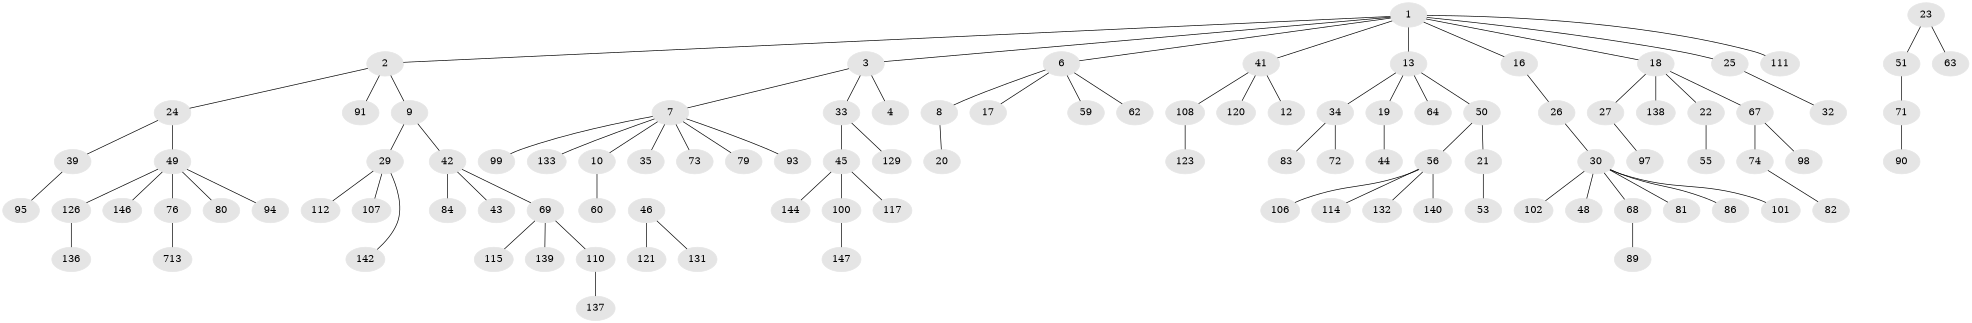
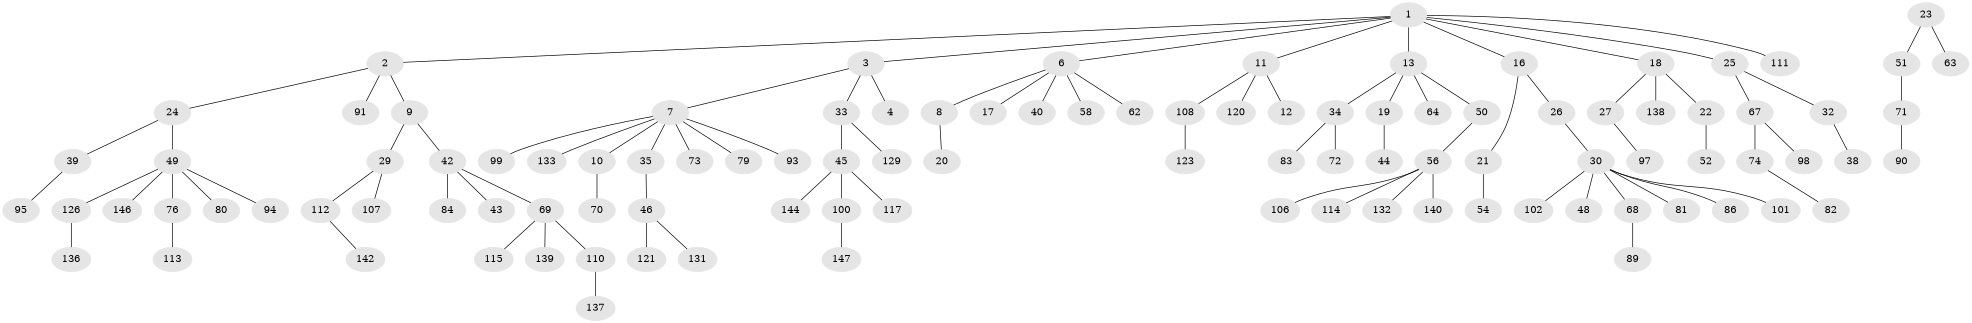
node "41": label "41" -> "11"
edge "18" -- "67": now "25" -- "67"
node "40": added
node "59": label "59" -> "58"
edge "50" -- "21": now "16" -- "21"
node "55": label "55" -> "52"
node "38": added
edge "35" -- "46": added
node "60": label "60" -> "70"
node "53": label "53" -> "54"
edge "29" -- "142": now "112" -- "142"
node "713": label "713" -> "113"
